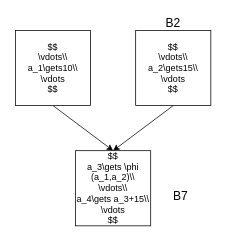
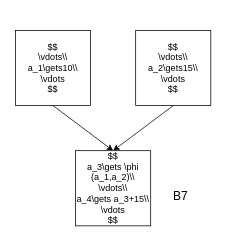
node "B2": removed
